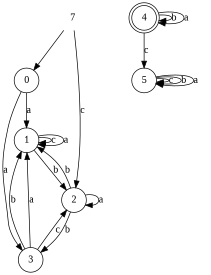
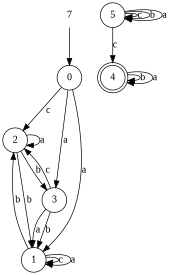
edge "4" -> "5": reversed
edge "7" -> "2": now "0" -> "2"
